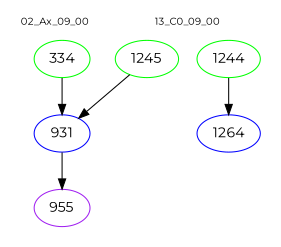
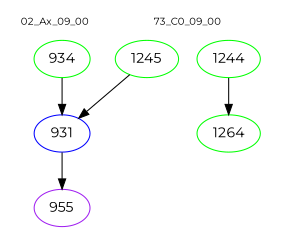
cluster "13_C0_09_00": label "13_C0_09_00" -> "73_C0_09_00"
node "334": label "334" -> "934"
node "1264": color blue -> green
